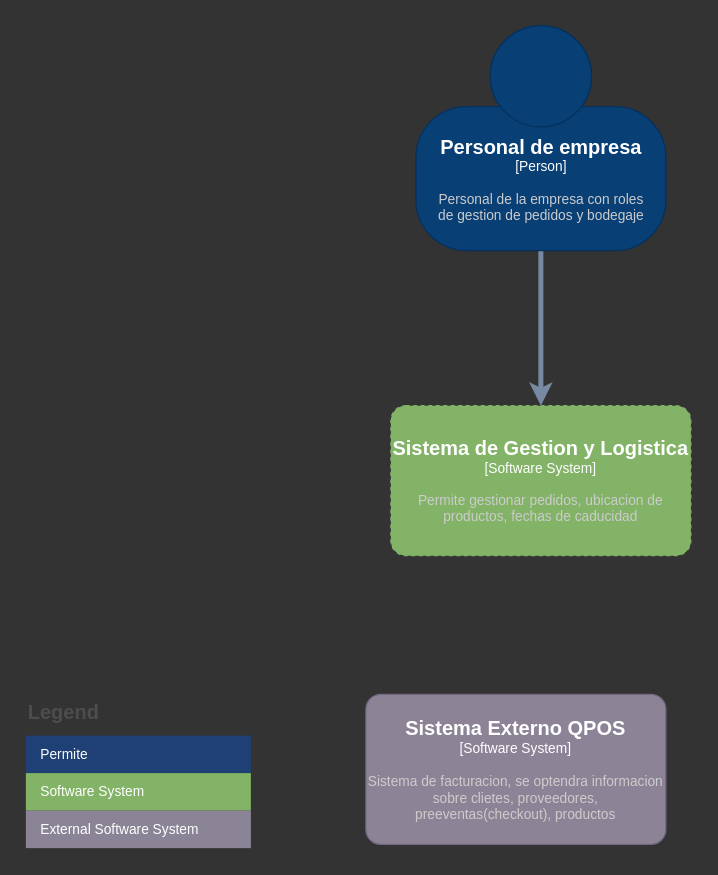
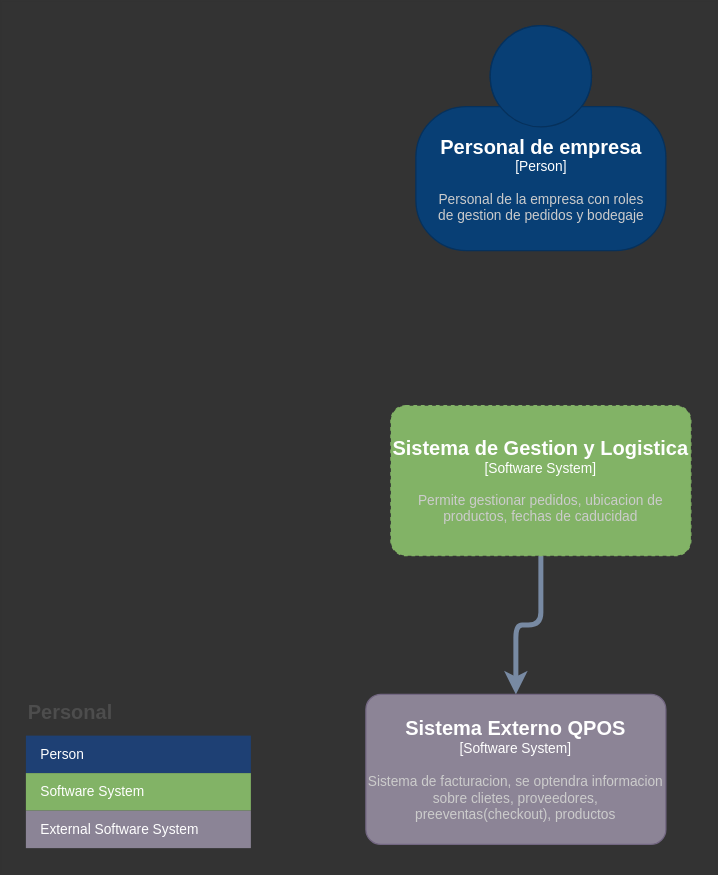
edge "Personal de empresa [Person] Personal de la empresa con roles de gestion de pedidos y bodegaje" -> "Sistema de Gestion y Logistica [Software System] Permite gestionar pedidos, ubicacion de productos, fechas de caducidad": removed
edge "Sistema de Gestion y Logistica [Software System] Permite gestionar pedidos, ubicacion de productos, fechas de caducidad" -> "Sistema Externo QPOS [Software System] Sistema de facturacion, se optendra informacion sobre clietes, proveedores, preeventas(checkout), productos": added
node "Legend": label "Legend" -> "Personal"
node "Permite": label "Permite" -> "Person"
